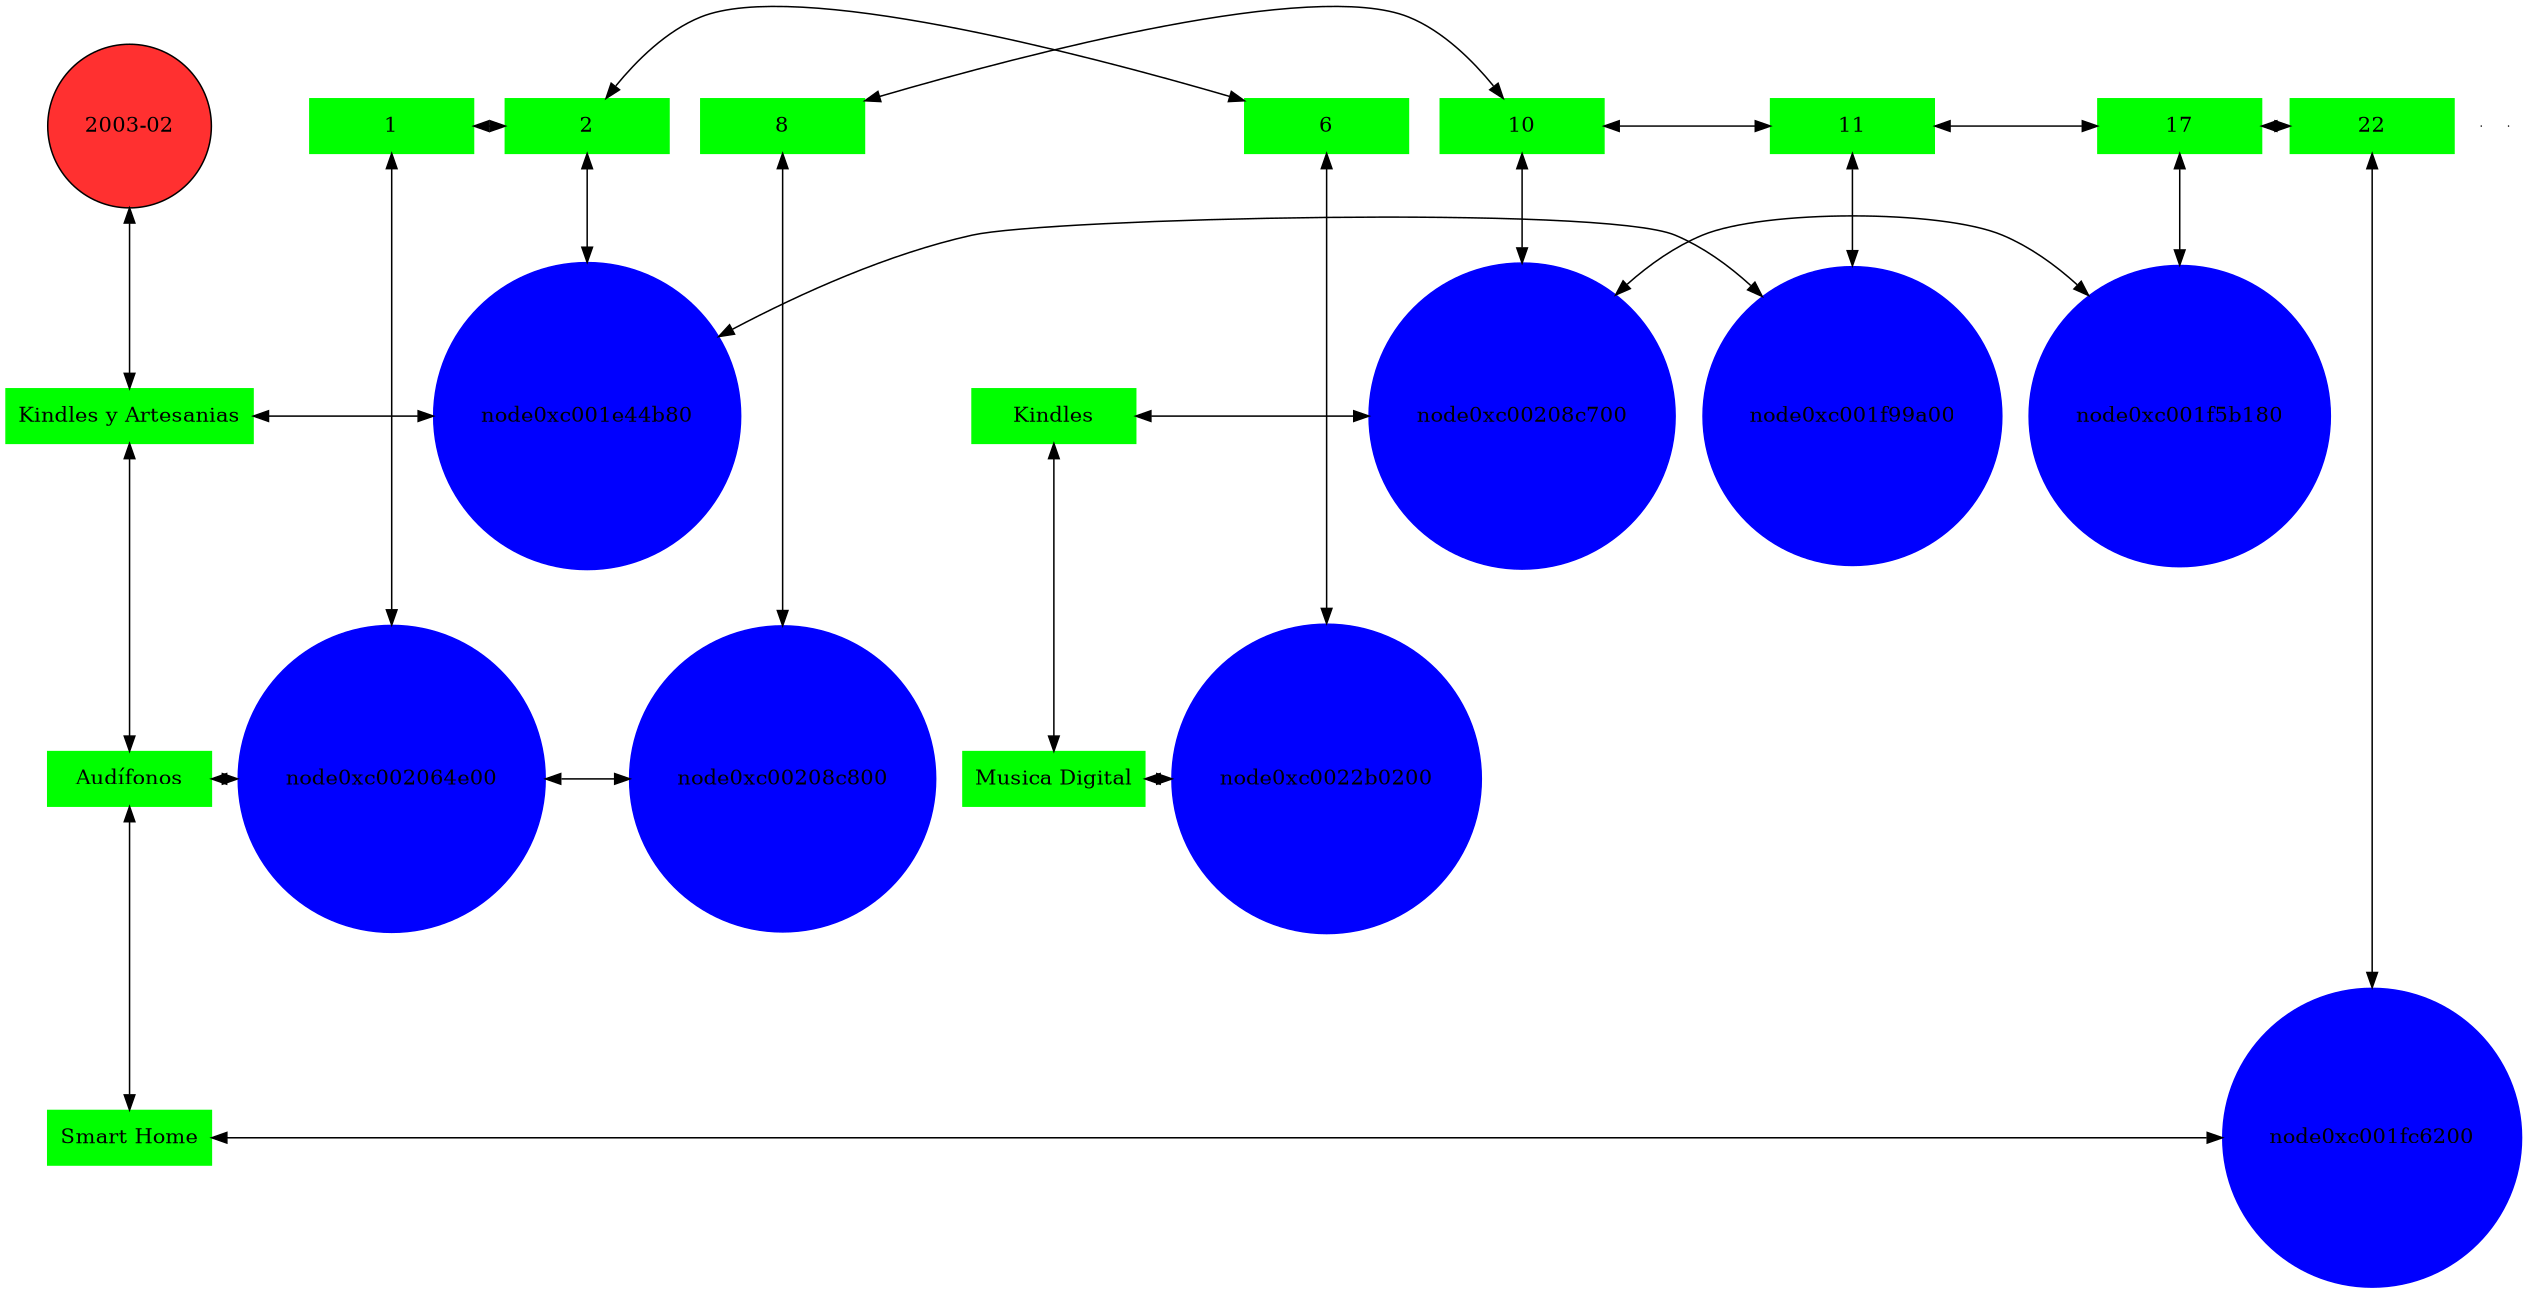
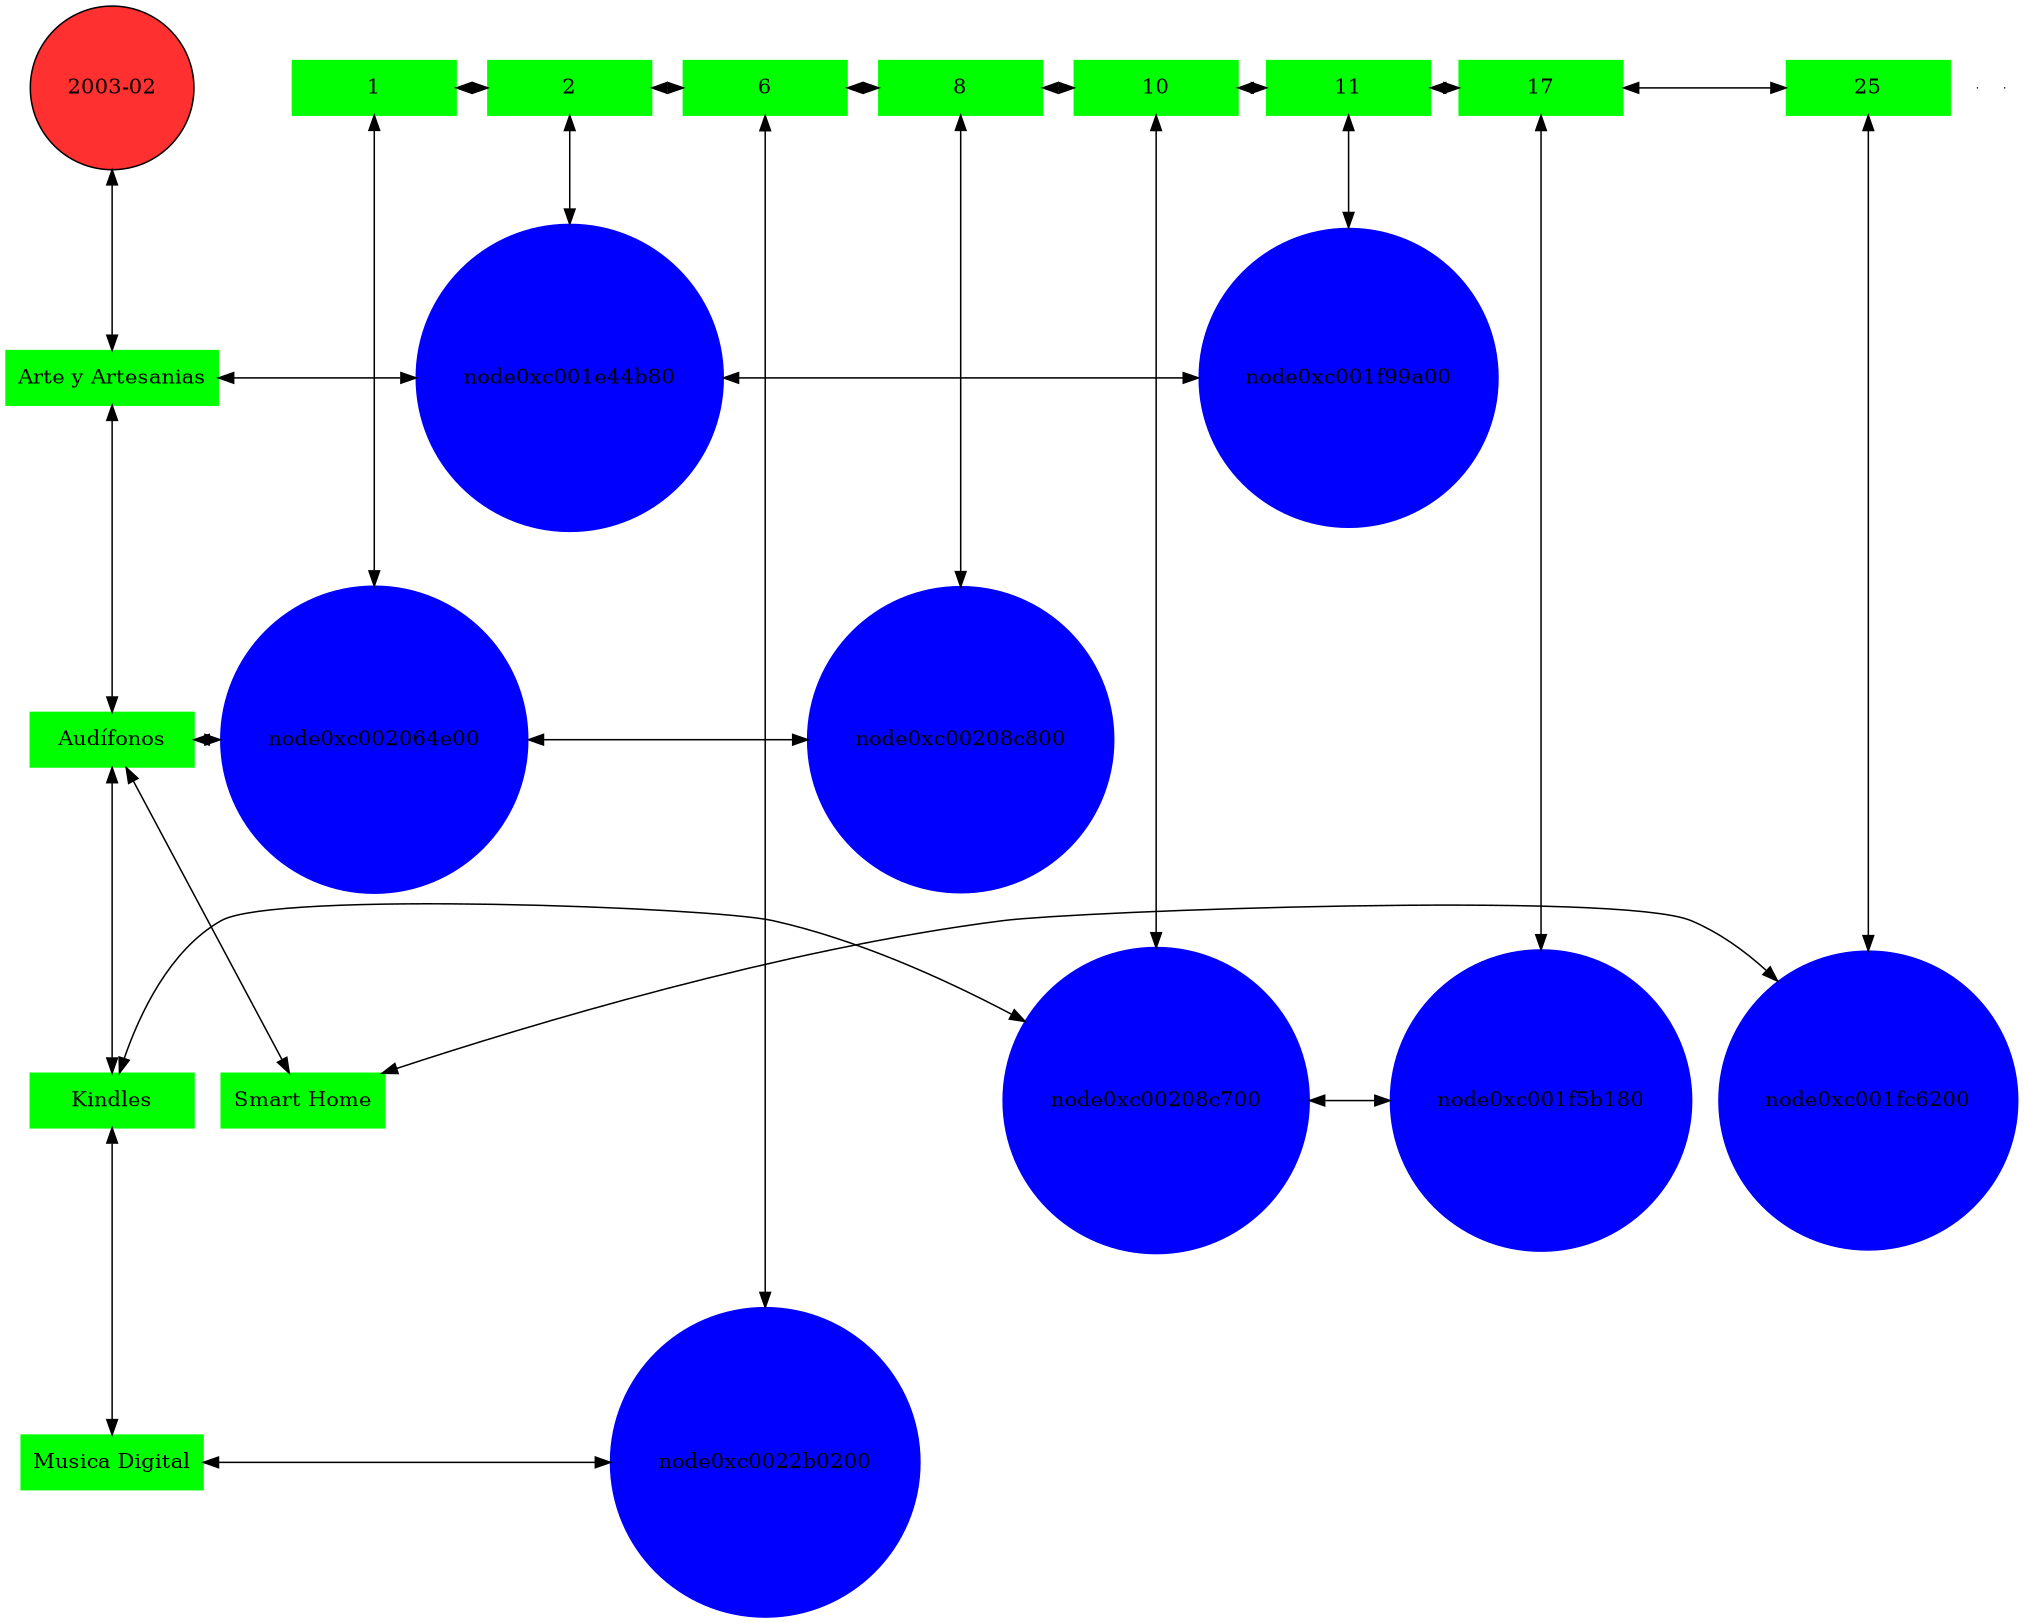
edge "6" -- "8": added
node "22": label "22" -> "25"
node "Kindles y Artesanias": label "Kindles y Artesanias" -> "Arte y Artesanias"
edge "Audífonos" -- "Kindles": added
